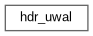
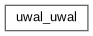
node "hdr_uwal": label "hdr_uwal" -> "uwal_uwal"
